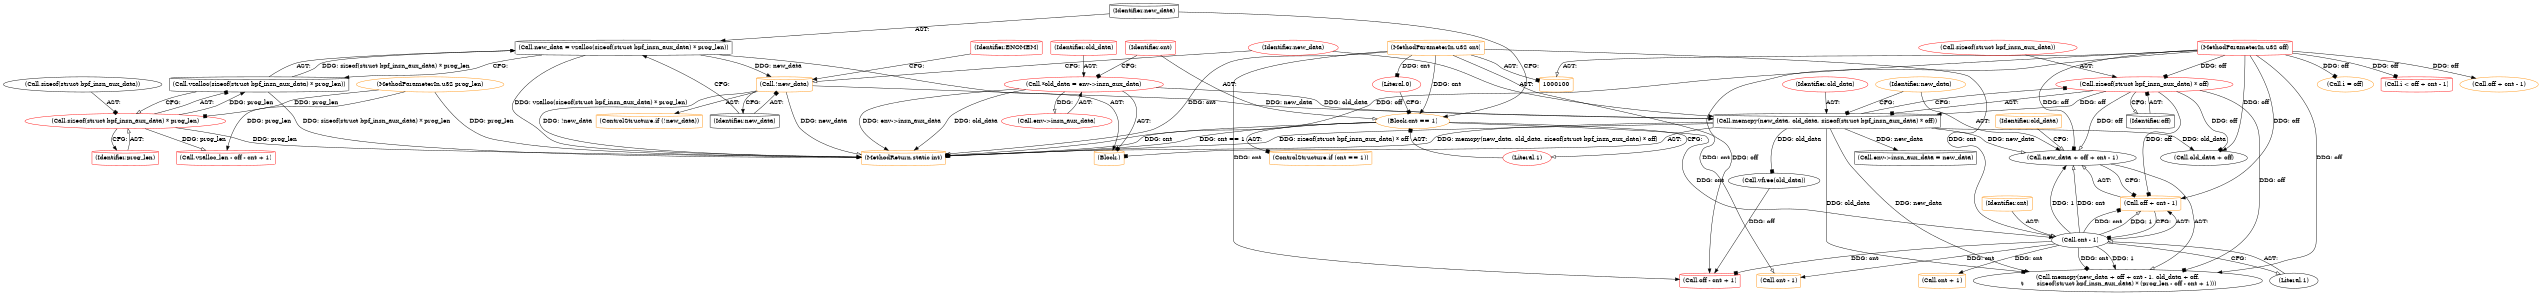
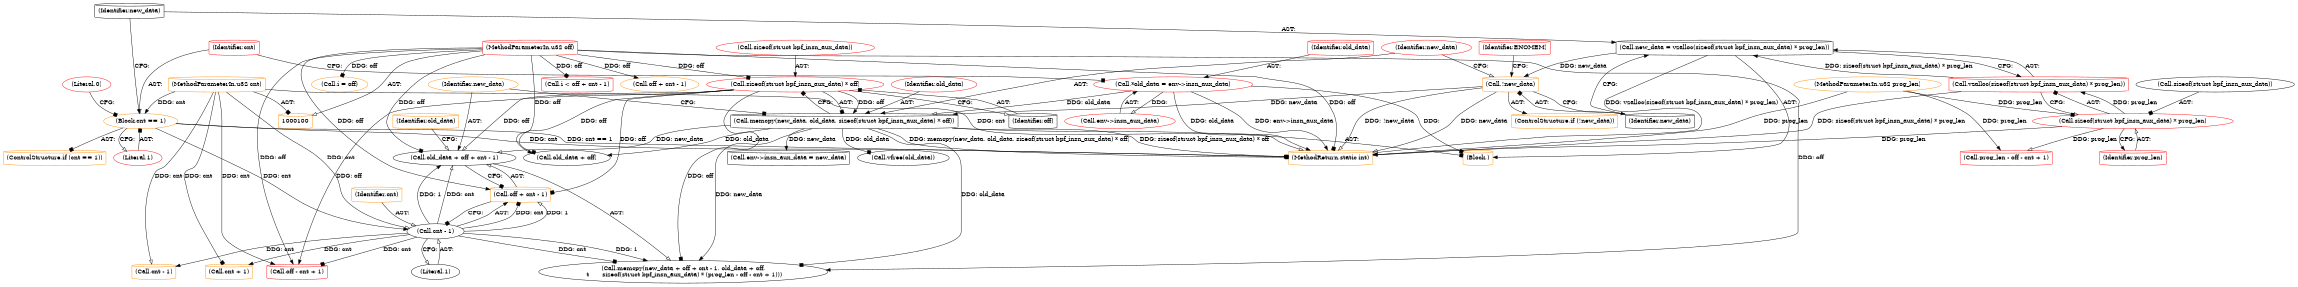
edge "(MethodParameterIn,u32 cnt)" -> "(Literal,0)": now "(MethodParameterIn,u32 cnt)" -> "(Call,cnt + 1)"
node "(Call,vzalloc(sizeof(struct bpf_insn_aux_data) * prog_len))": color black -> red
edge "(Call,*old_data = env->insn_aux_data)" -> "(Block,)": label "AST: " -> "DDG: "
node "(Call,vzalloc_len - off - cnt + 1)": label "(Call,vzalloc_len - off - cnt + 1)" -> "(Call,prog_len - off - cnt + 1)"
node "(Call,new_data + off + cnt - 1)": label "(Call,new_data + off + cnt - 1)" -> "(Call,old_data + off + cnt - 1)"
edge "(Call,vfree(old_data))" -> "(Call,off - cnt + 1)": now "(Call,sizeof(struct bpf_insn_aux_data) * off)" -> "(Call,off - cnt + 1)"
